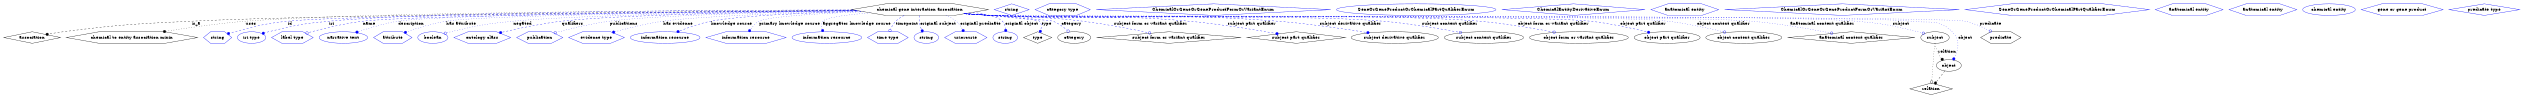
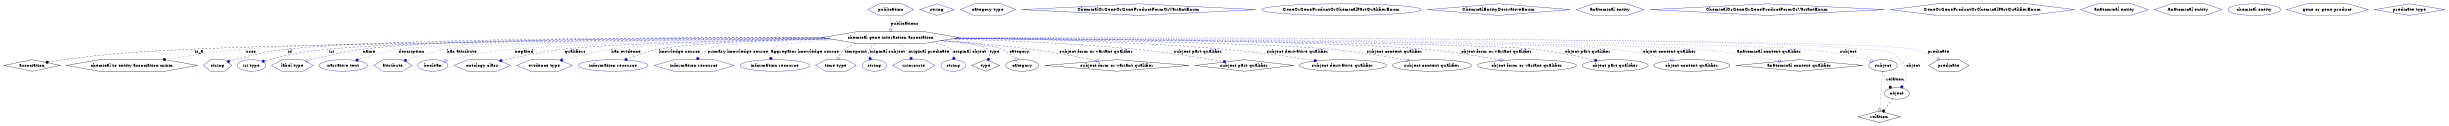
edge "chemical gene interaction association" -> "publication": reversed
